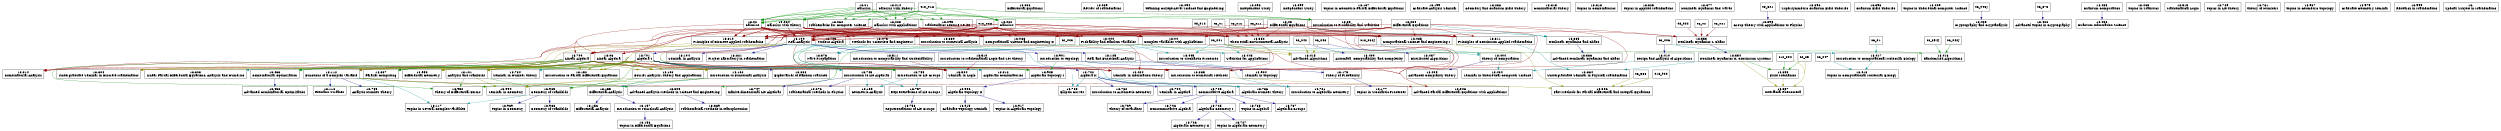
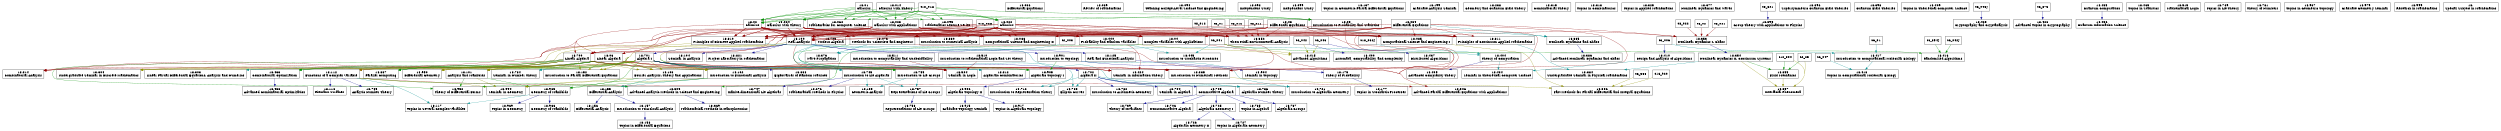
node "18.443 Statistics for Applications": removed
node "18.712 Introduction to Representation Theory": added
